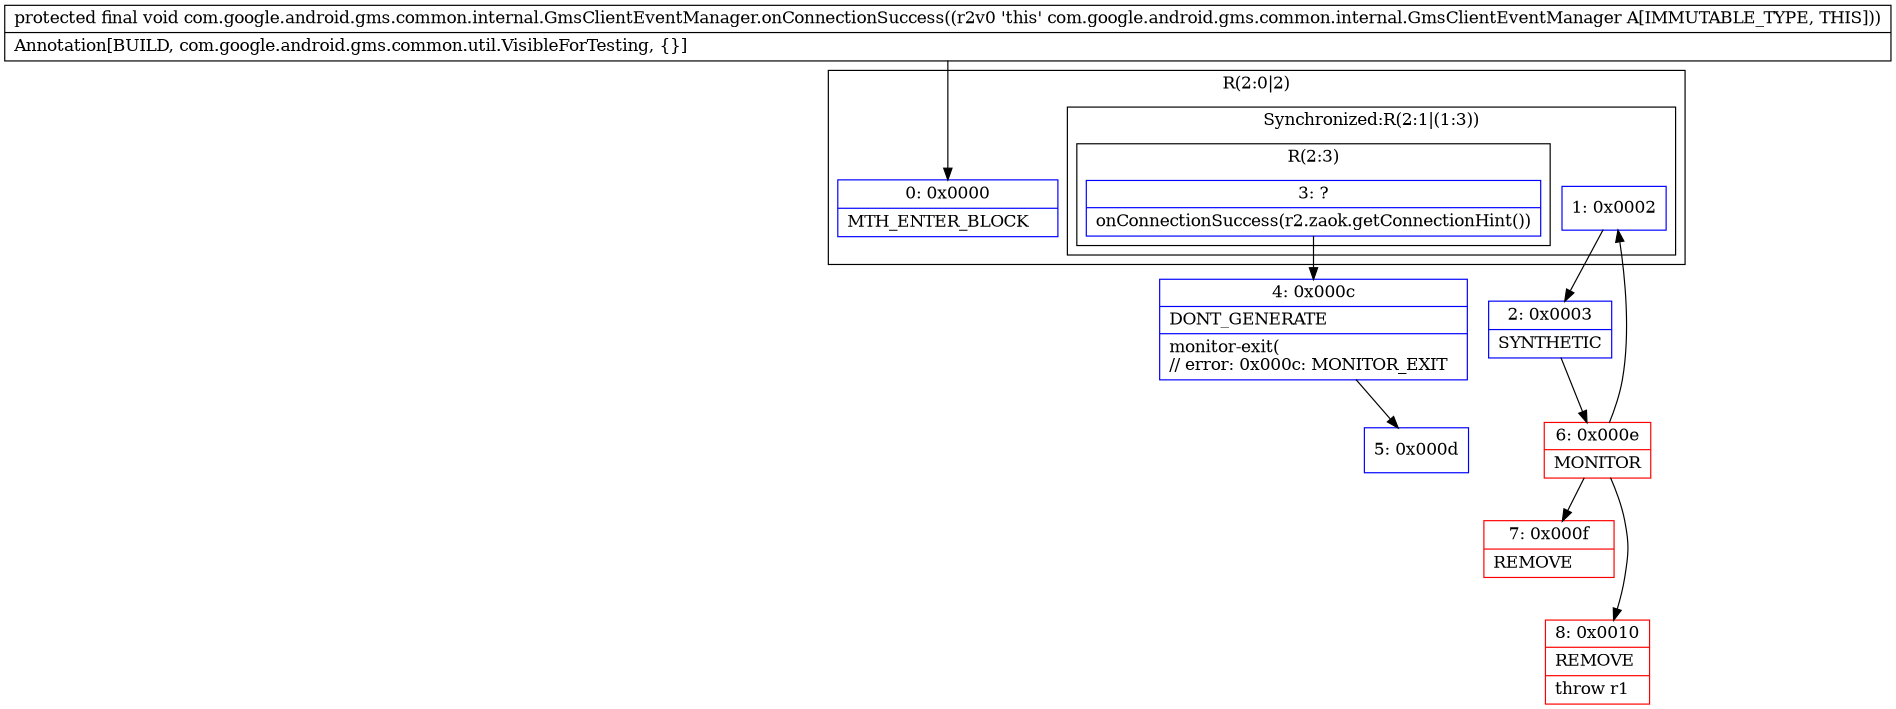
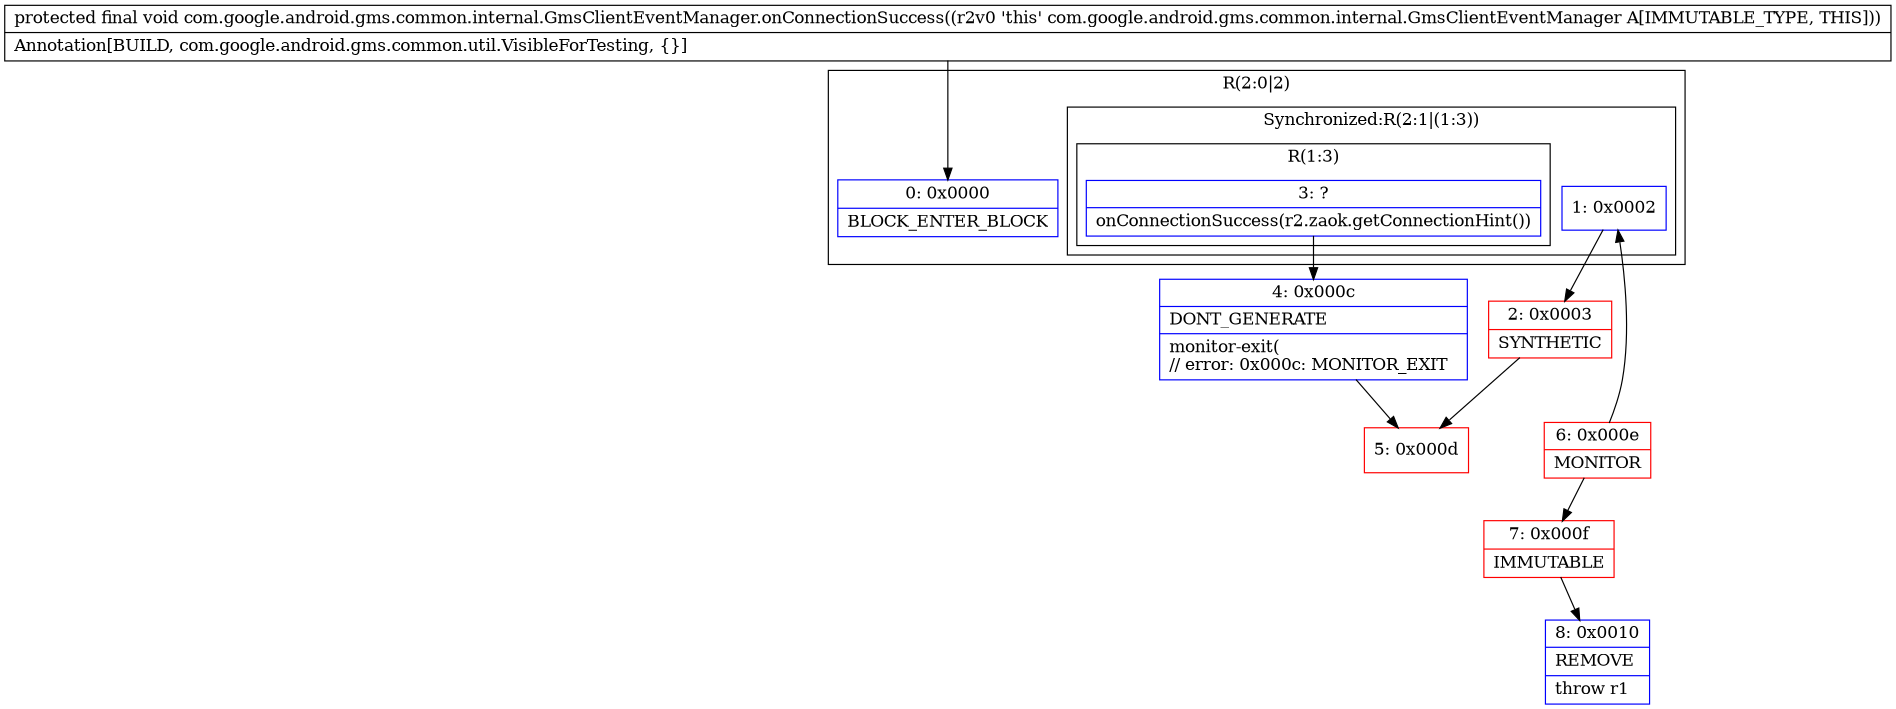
cluster "R(2:3)": label "R(2:3)" -> "R(1:3)"
node "0: 0x0000": text "MTH_ENTER_BLOCK" -> "BLOCK_ENTER_BLOCK"
node "2: 0x0003": color blue -> red
edge "2: 0x0003" -> "6: 0x000e": now "2: 0x0003" -> "5: 0x000d"
node "5: 0x000d": color blue -> red
edge "6: 0x000e" -> "8: 0x0010": now "7: 0x000f" -> "8: 0x0010"
node "7: 0x000f": text "REMOVE" -> "IMMUTABLE"
node "8: 0x0010": color red -> blue
